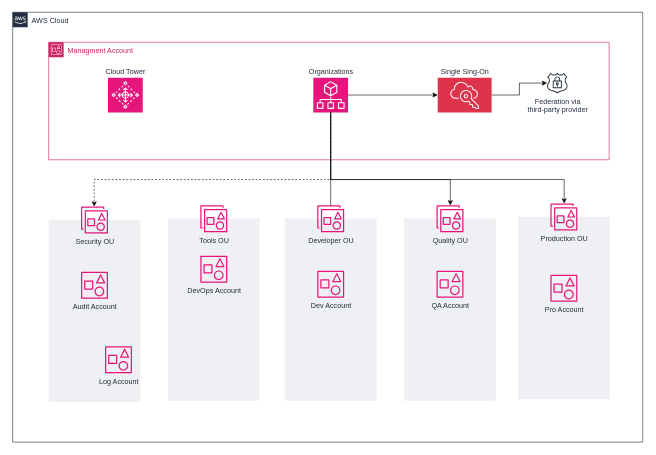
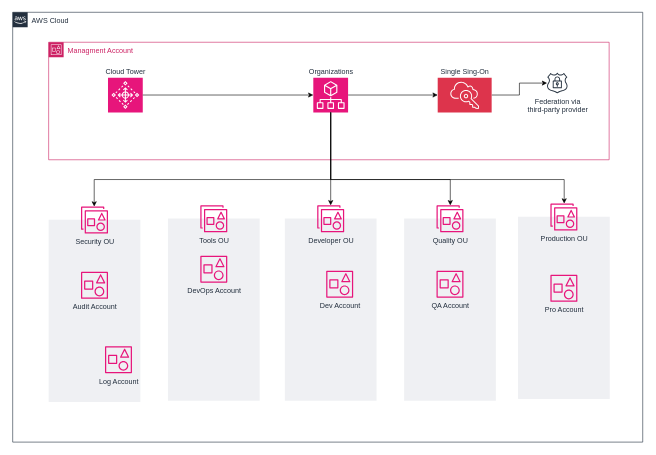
edge "Cloud Tower" -> "Organizations": added
edge "Organizations" -> "Security OU": style dashed -> solid
edge "Organizations" -- "Developer OU": arrowhead none -> classic
node "Dev Account": moved (331, 284) -> (340, 284)
